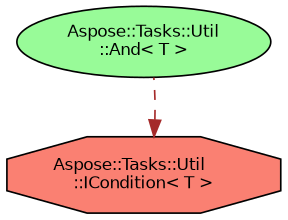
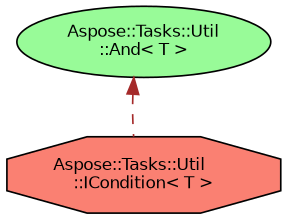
edge "Aspose::Tasks::Util ::And< T >" -> "Aspose::Tasks::Util ::ICondition< T >": reversed
